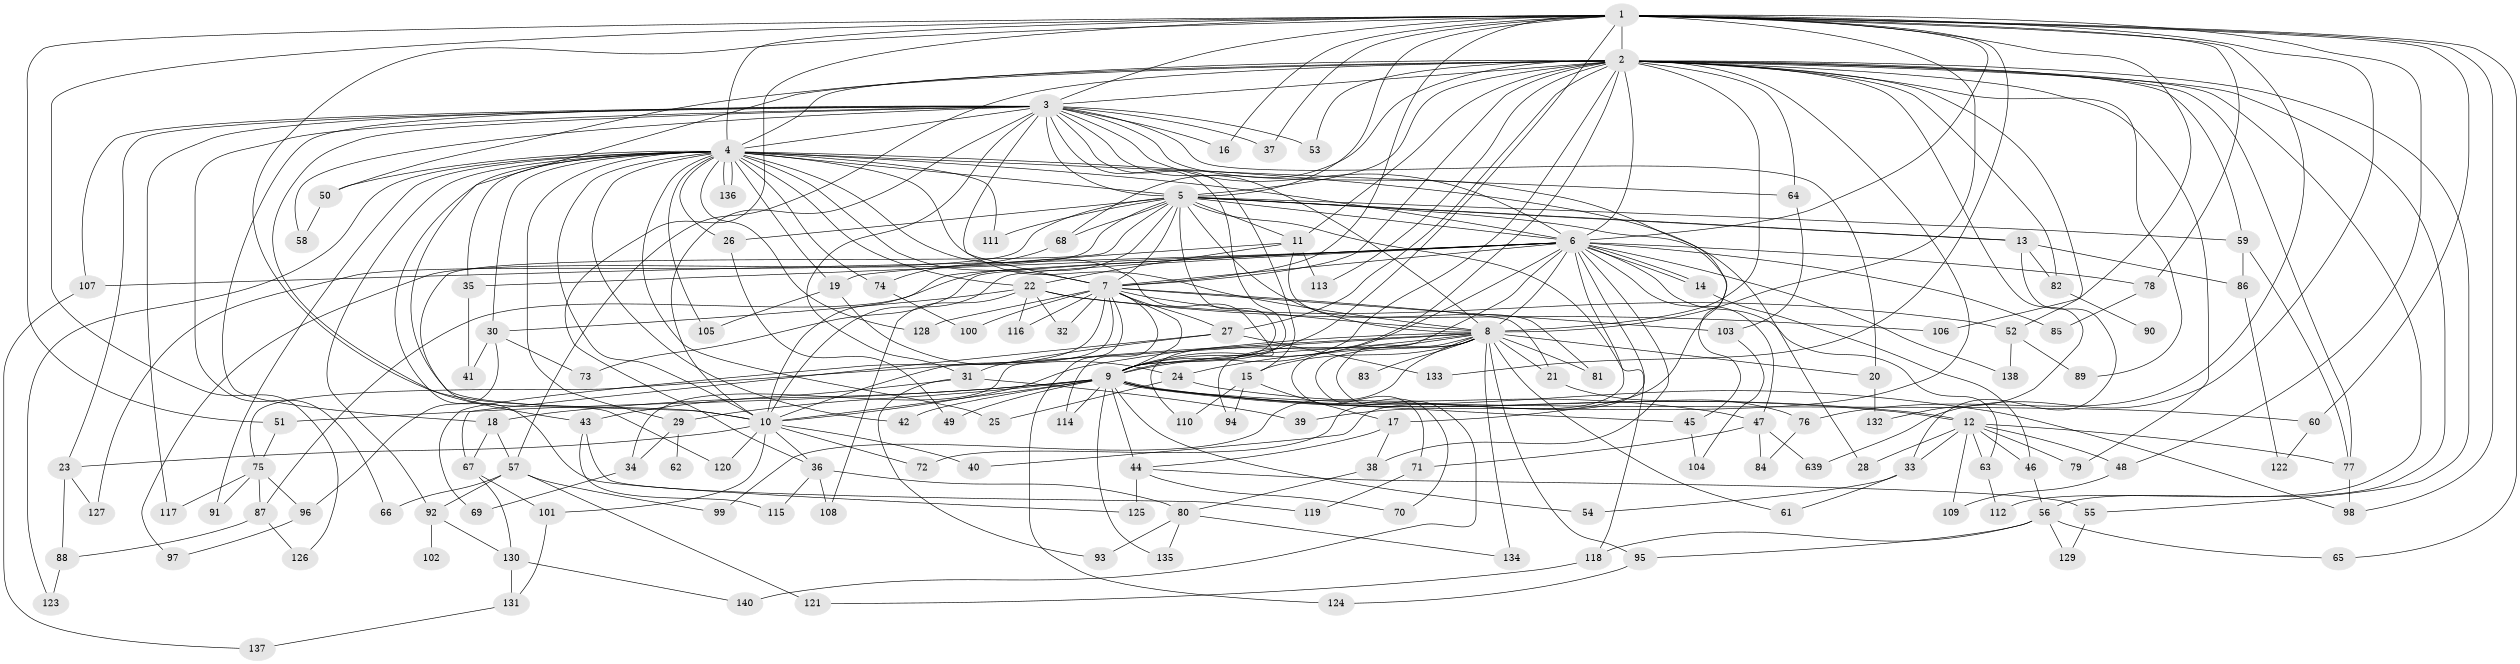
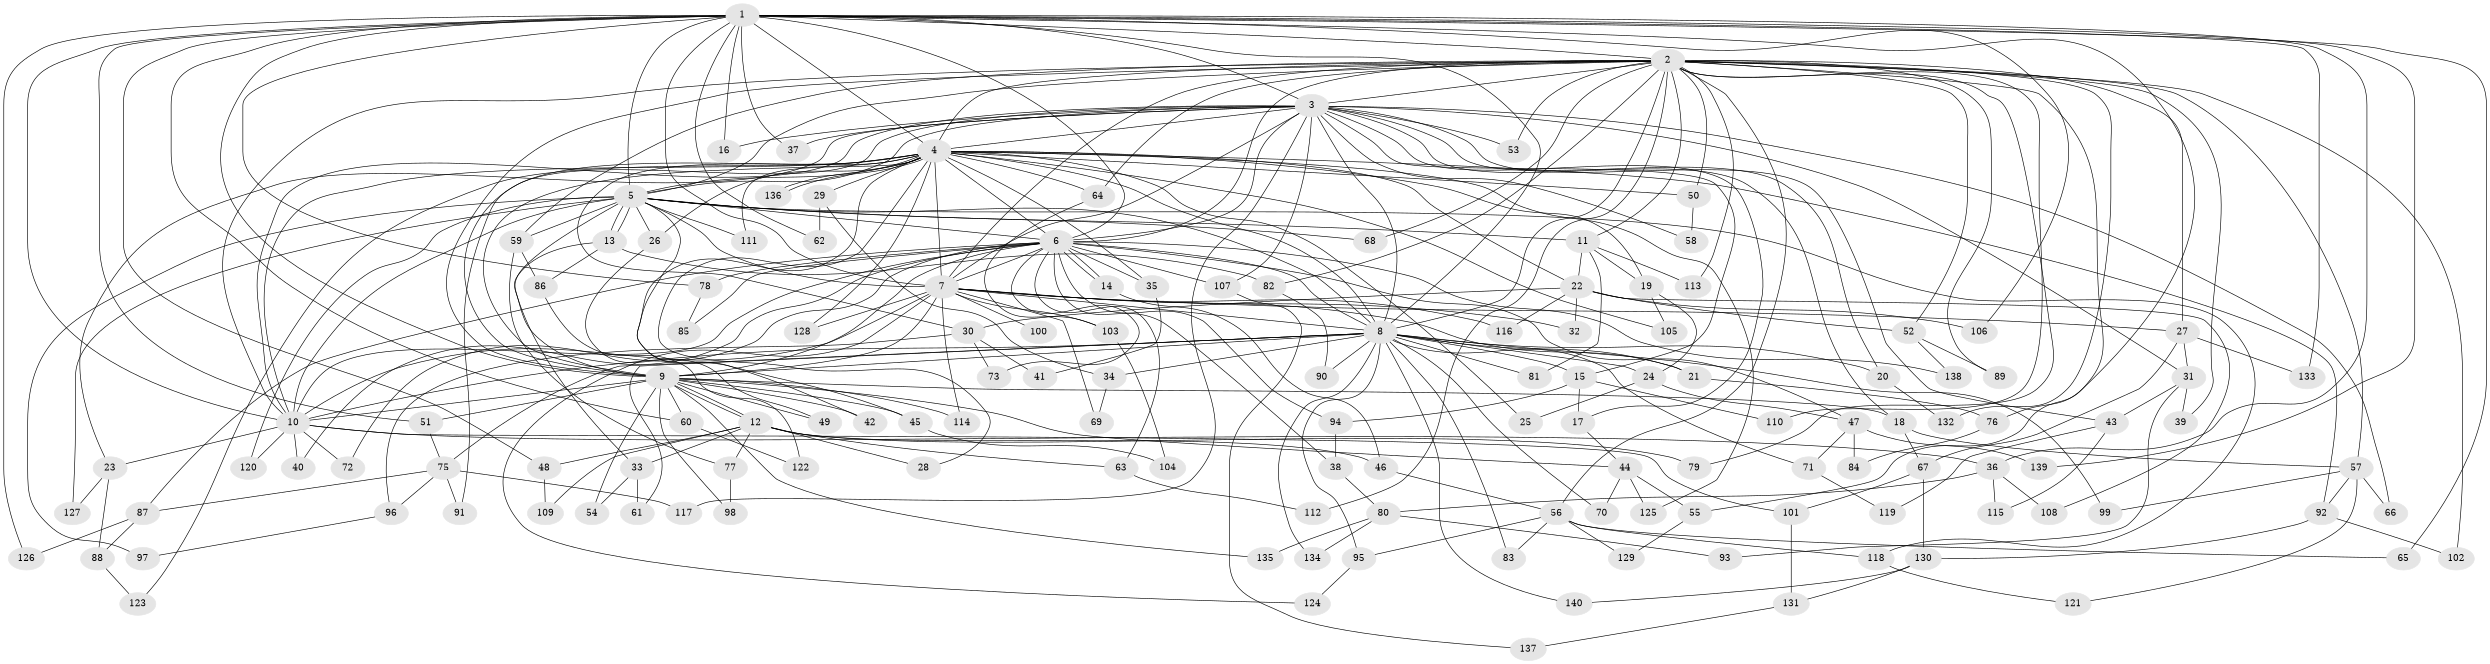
edge "1" -- "98": now "1" -- "62"
edge "2" -- "77": now "2" -- "102"
node "74": removed
edge "8" -- "90": added
edge "9" -- "29": removed
edge "17" -- "38": now "94" -- "38"
node "639": label "639" -> "139"
edge "56" -- "83": added
